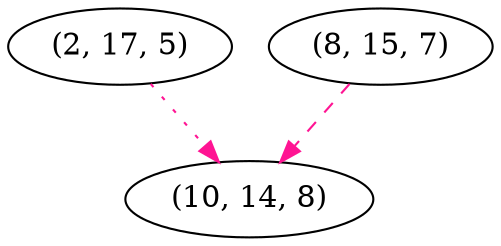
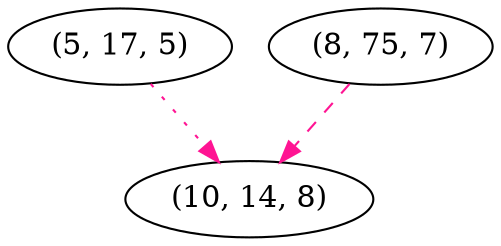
node "(2, 17, 5)": label "(2, 17, 5)" -> "(5, 17, 5)"
node "(8, 15, 7)": label "(8, 15, 7)" -> "(8, 75, 7)"
